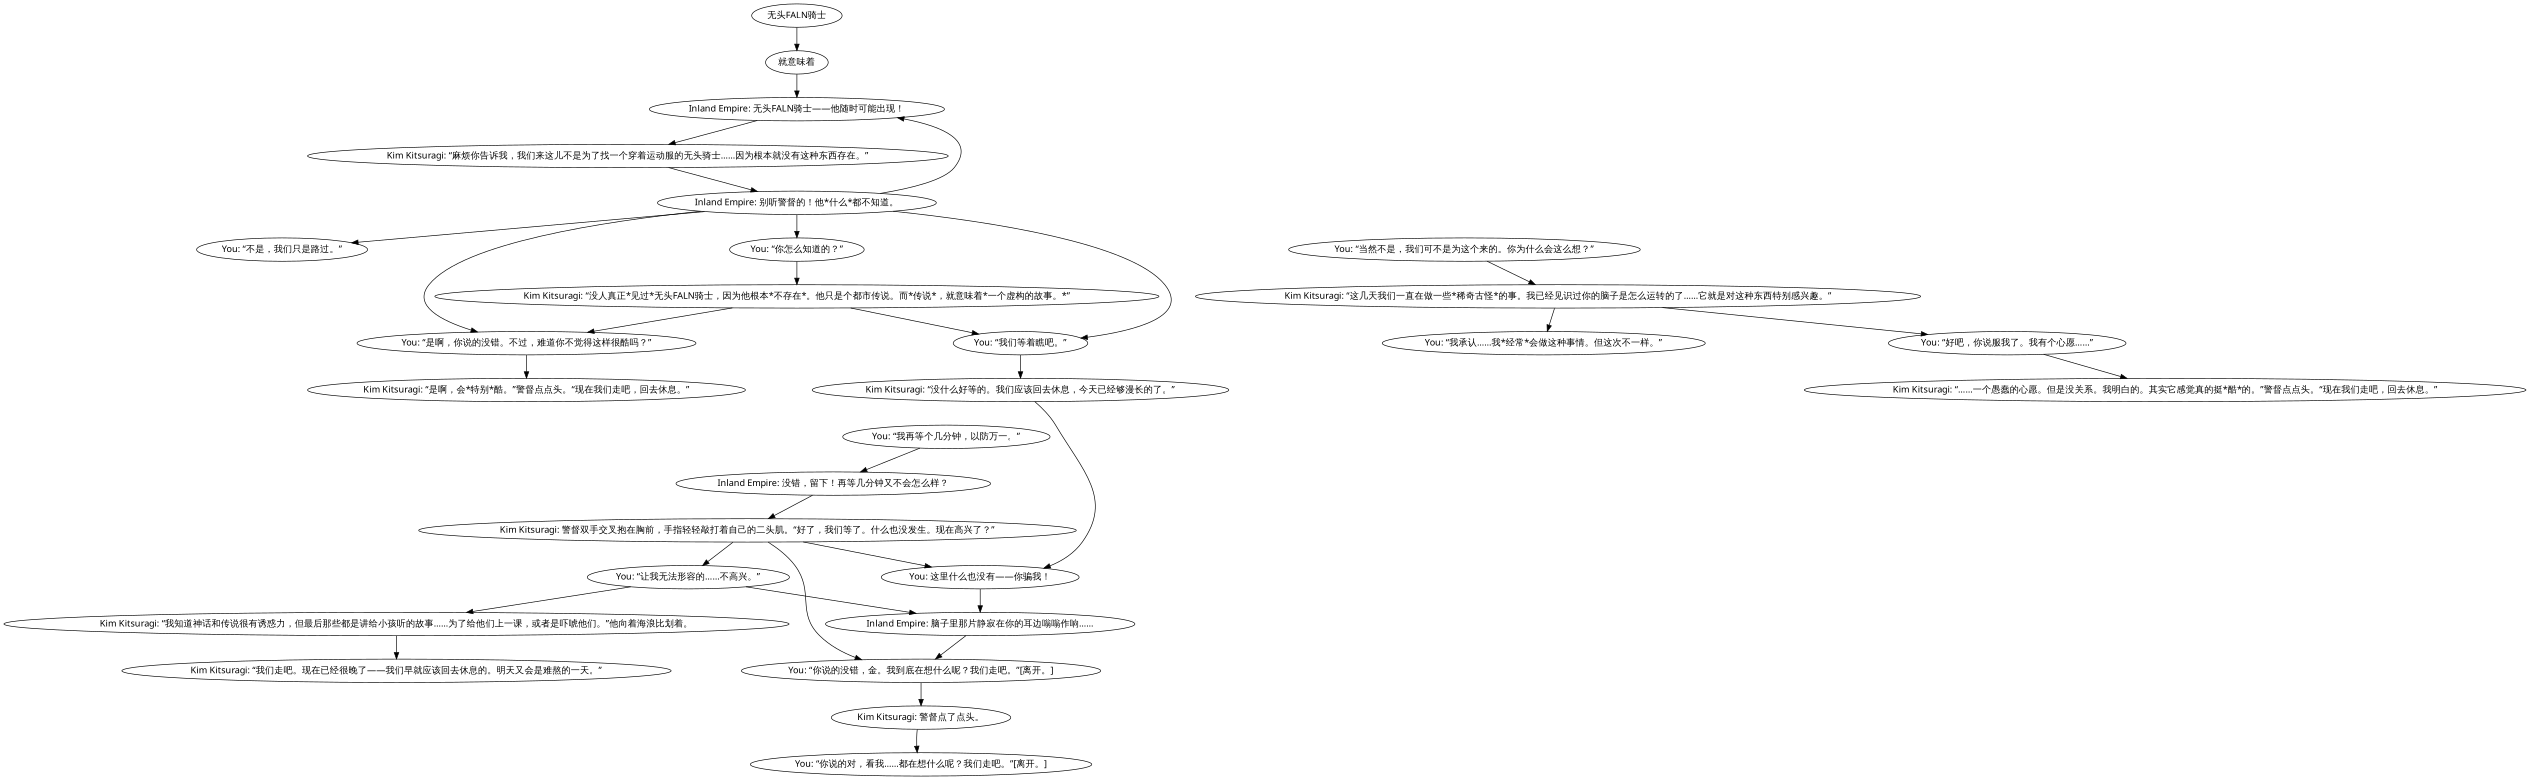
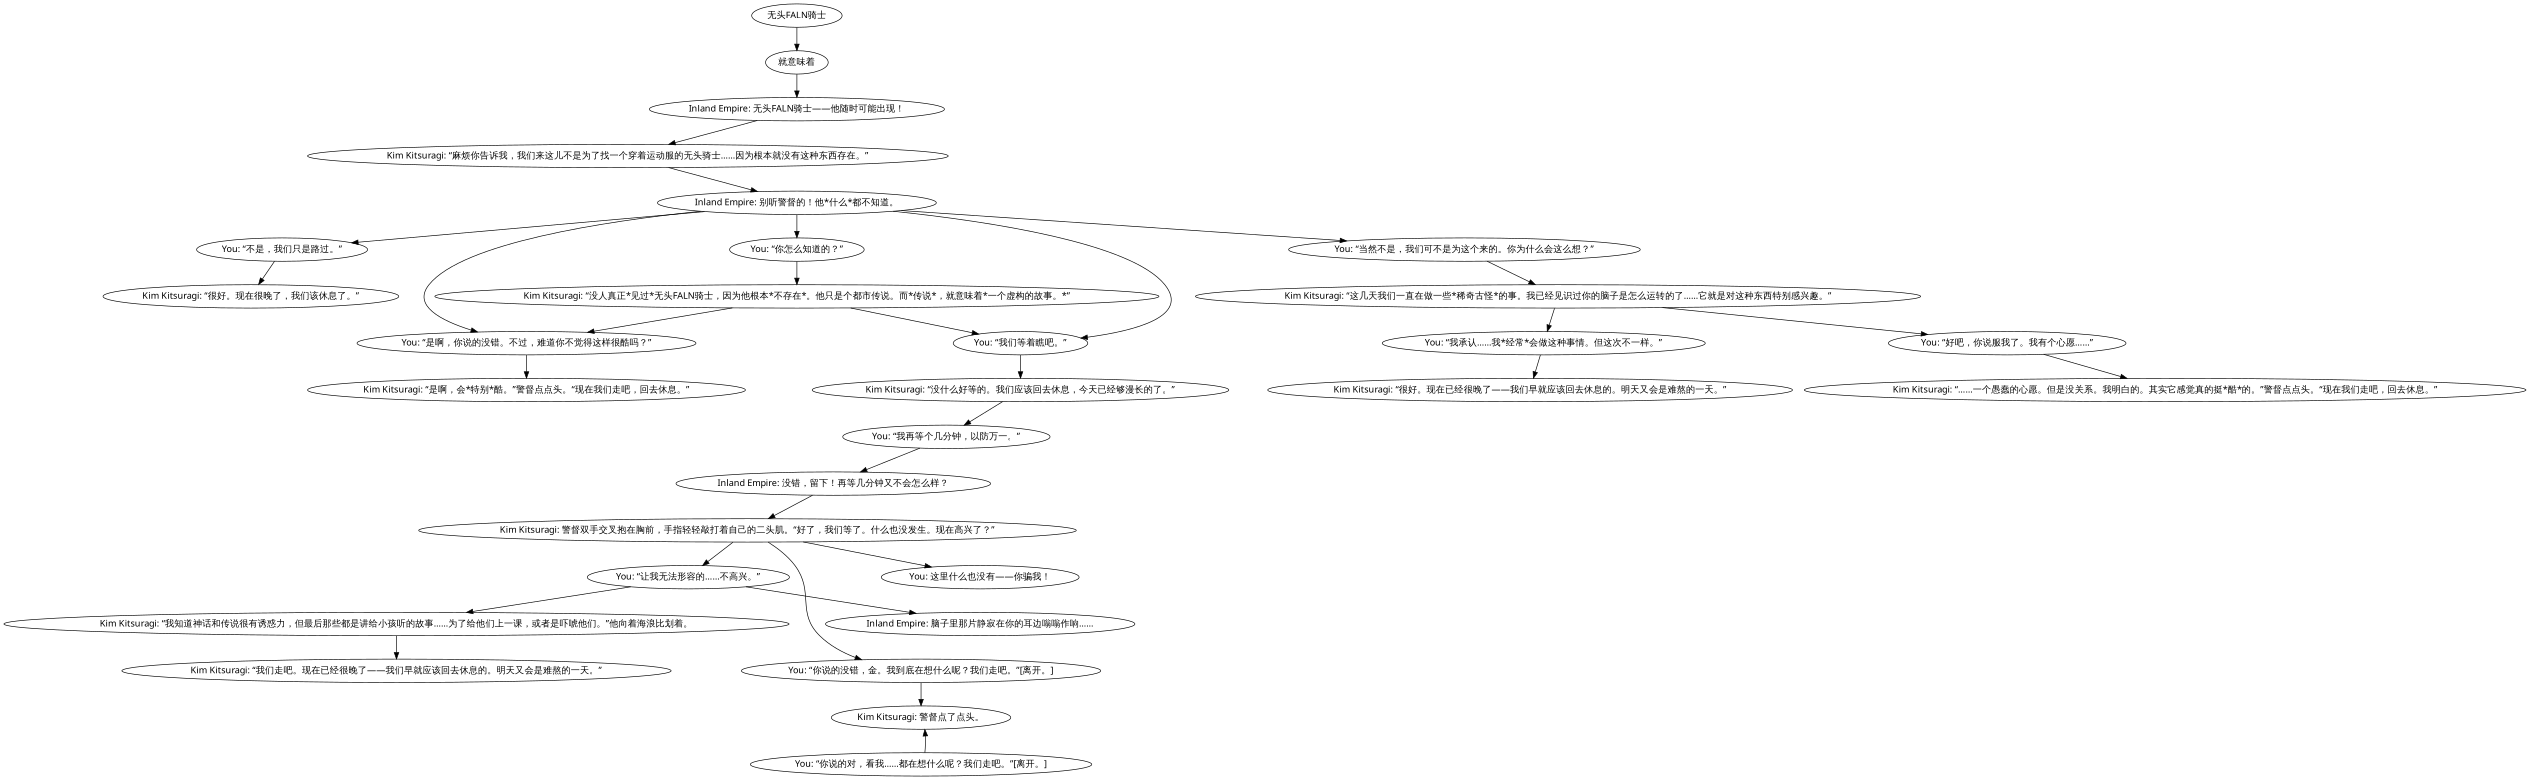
edge "Inland Empire: 别听警督的！他*什么*都不知道。" -> "Inland Empire: 无头FALN骑士——他随时可能出现！": now "Inland Empire: 别听警督的！他*什么*都不知道。" -> "You: “当然不是，我们可不是为这个来的。你为什么会这么想？”"
node "Kim Kitsuragi: “很好。现在很晚了，我们该休息了。”": added
node "Kim Kitsuragi: “很好。现在已经很晚了——我们早就应该回去休息的。明天又会是难熬的一天。”": added
edge "Kim Kitsuragi: “没什么好等的。我们应该回去休息，今天已经够漫长的了。”" -> "You: 这里什么也没有——你骗我！": now "Kim Kitsuragi: “没什么好等的。我们应该回去休息，今天已经够漫长的了。”" -> "You: “我再等个几分钟，以防万一。”"
edge "You: 这里什么也没有——你骗我！" -> "Inland Empire: 脑子里那片静寂在你的耳边嗡嗡作响……": removed
edge "Inland Empire: 脑子里那片静寂在你的耳边嗡嗡作响……" -> "You: “你说的没错，金。我到底在想什么呢？我们走吧。”[离开。]": removed
edge "Kim Kitsuragi: 警督点了点头。" -> "You: “你说的对，看我……都在想什么呢？我们走吧。”[离开。]": reversed
